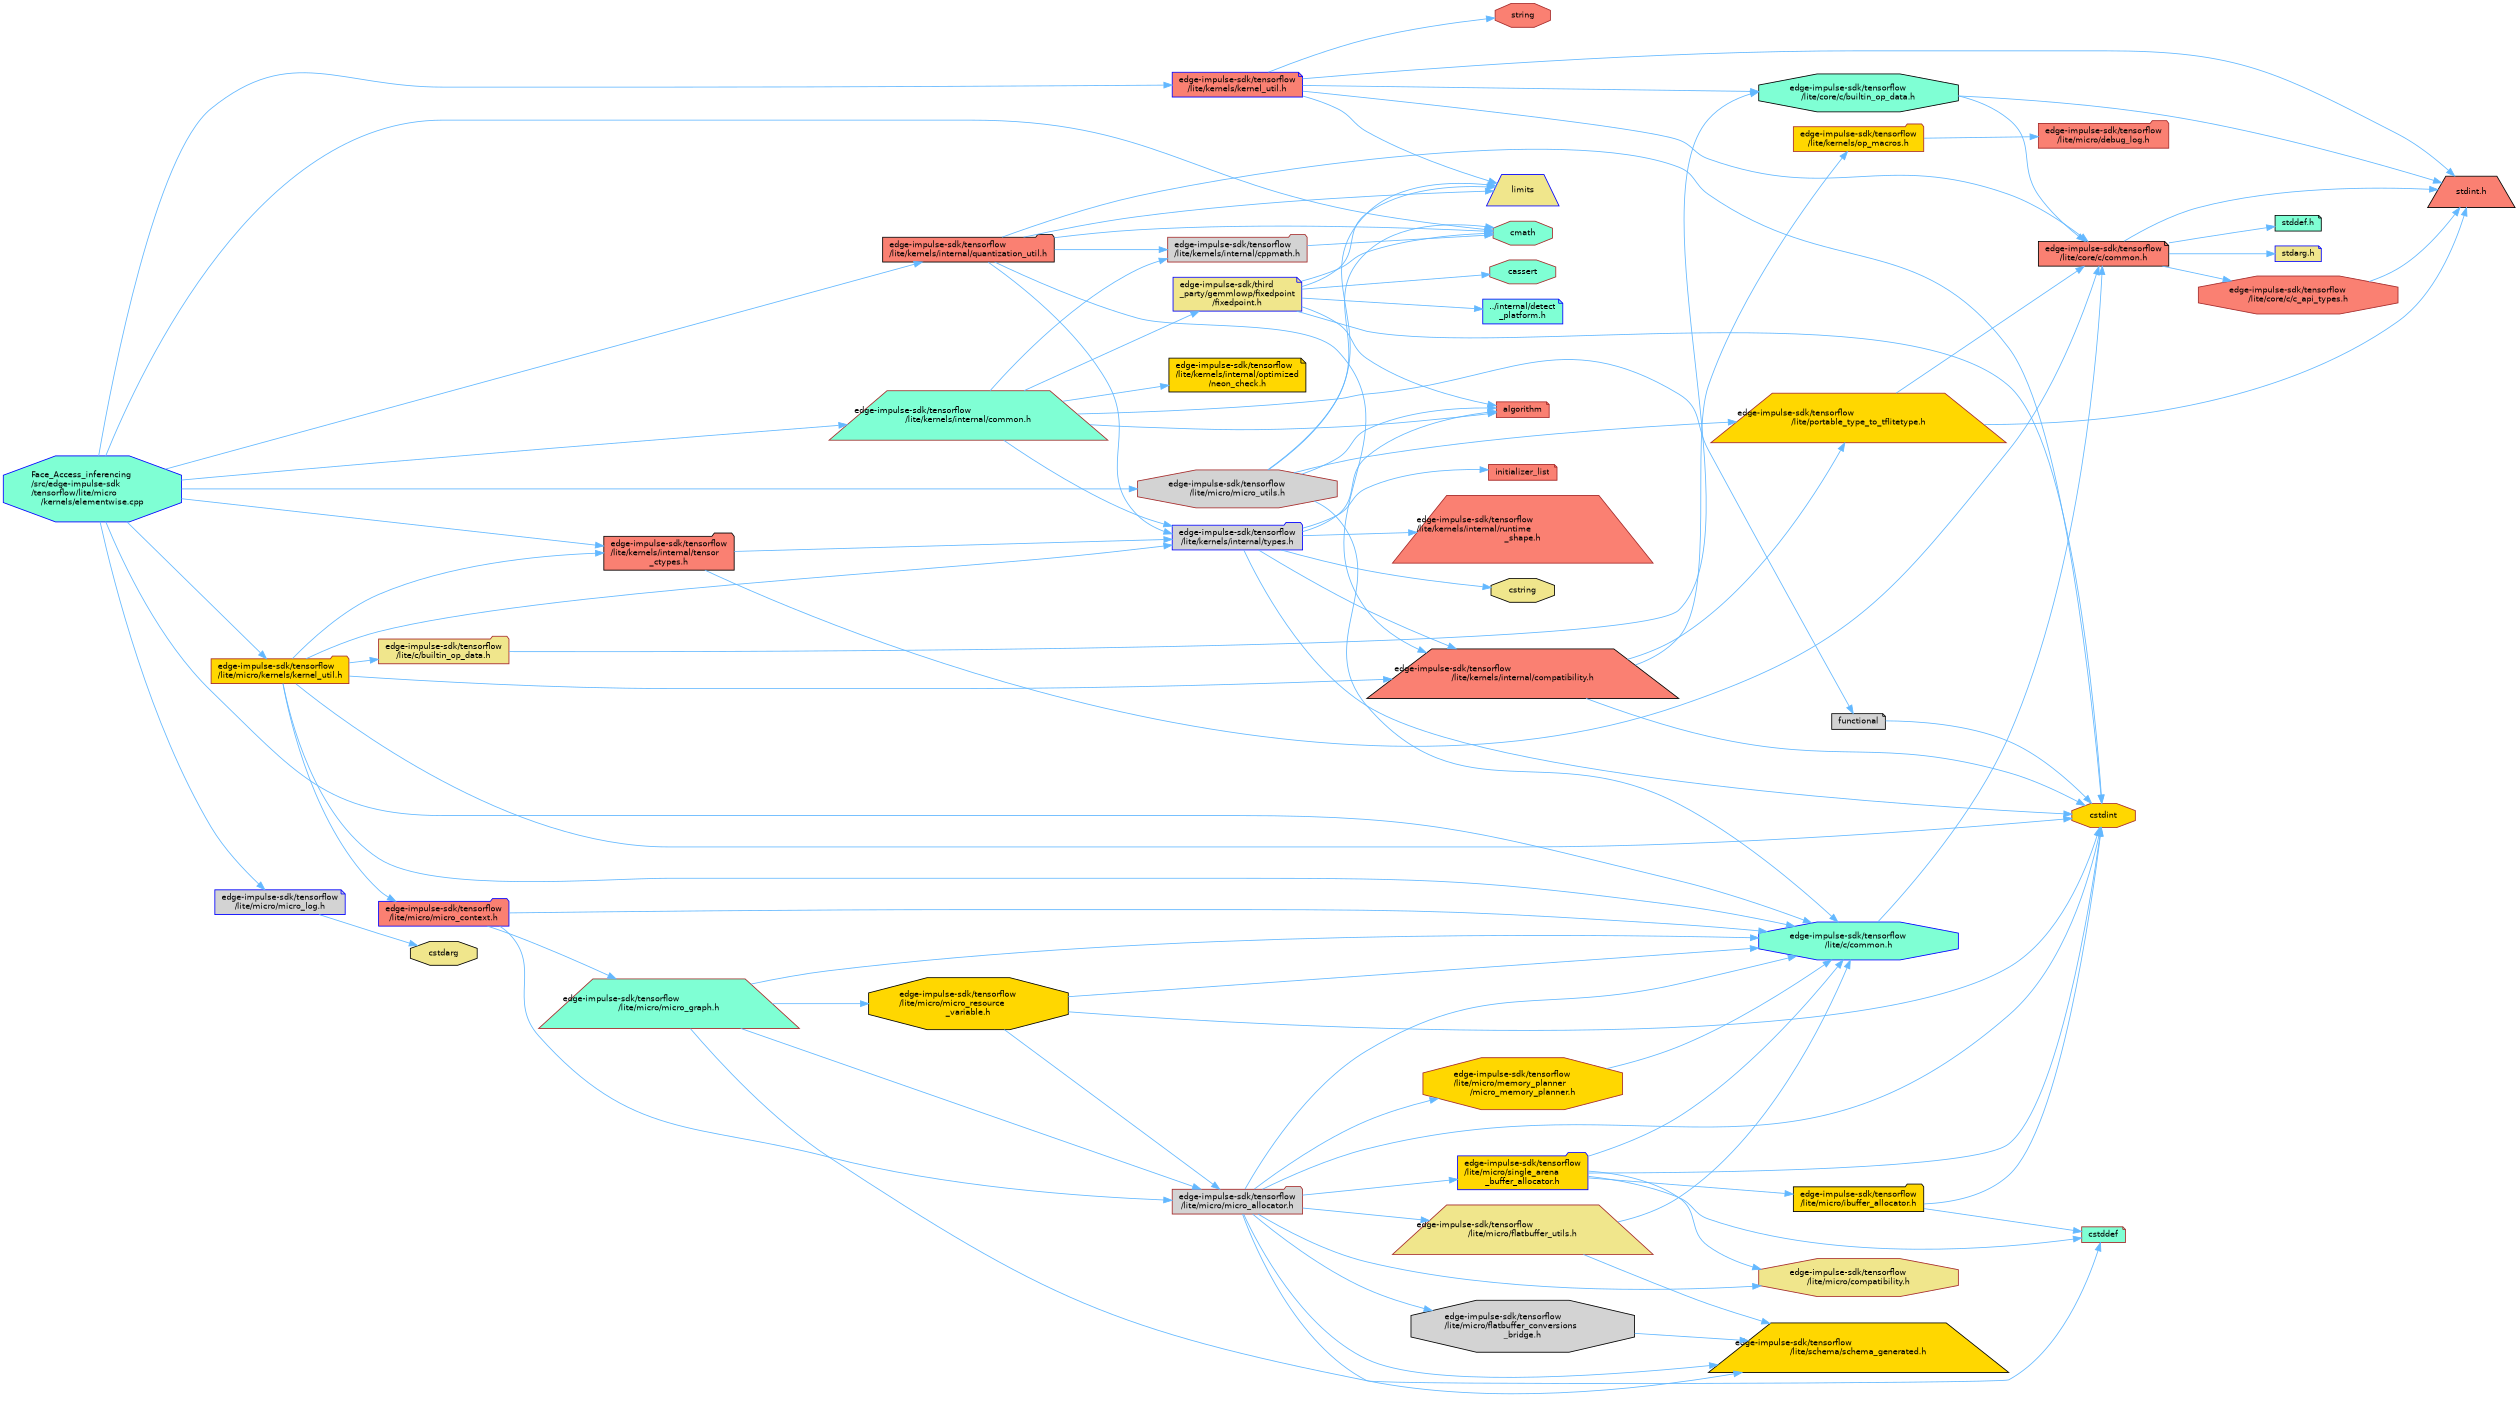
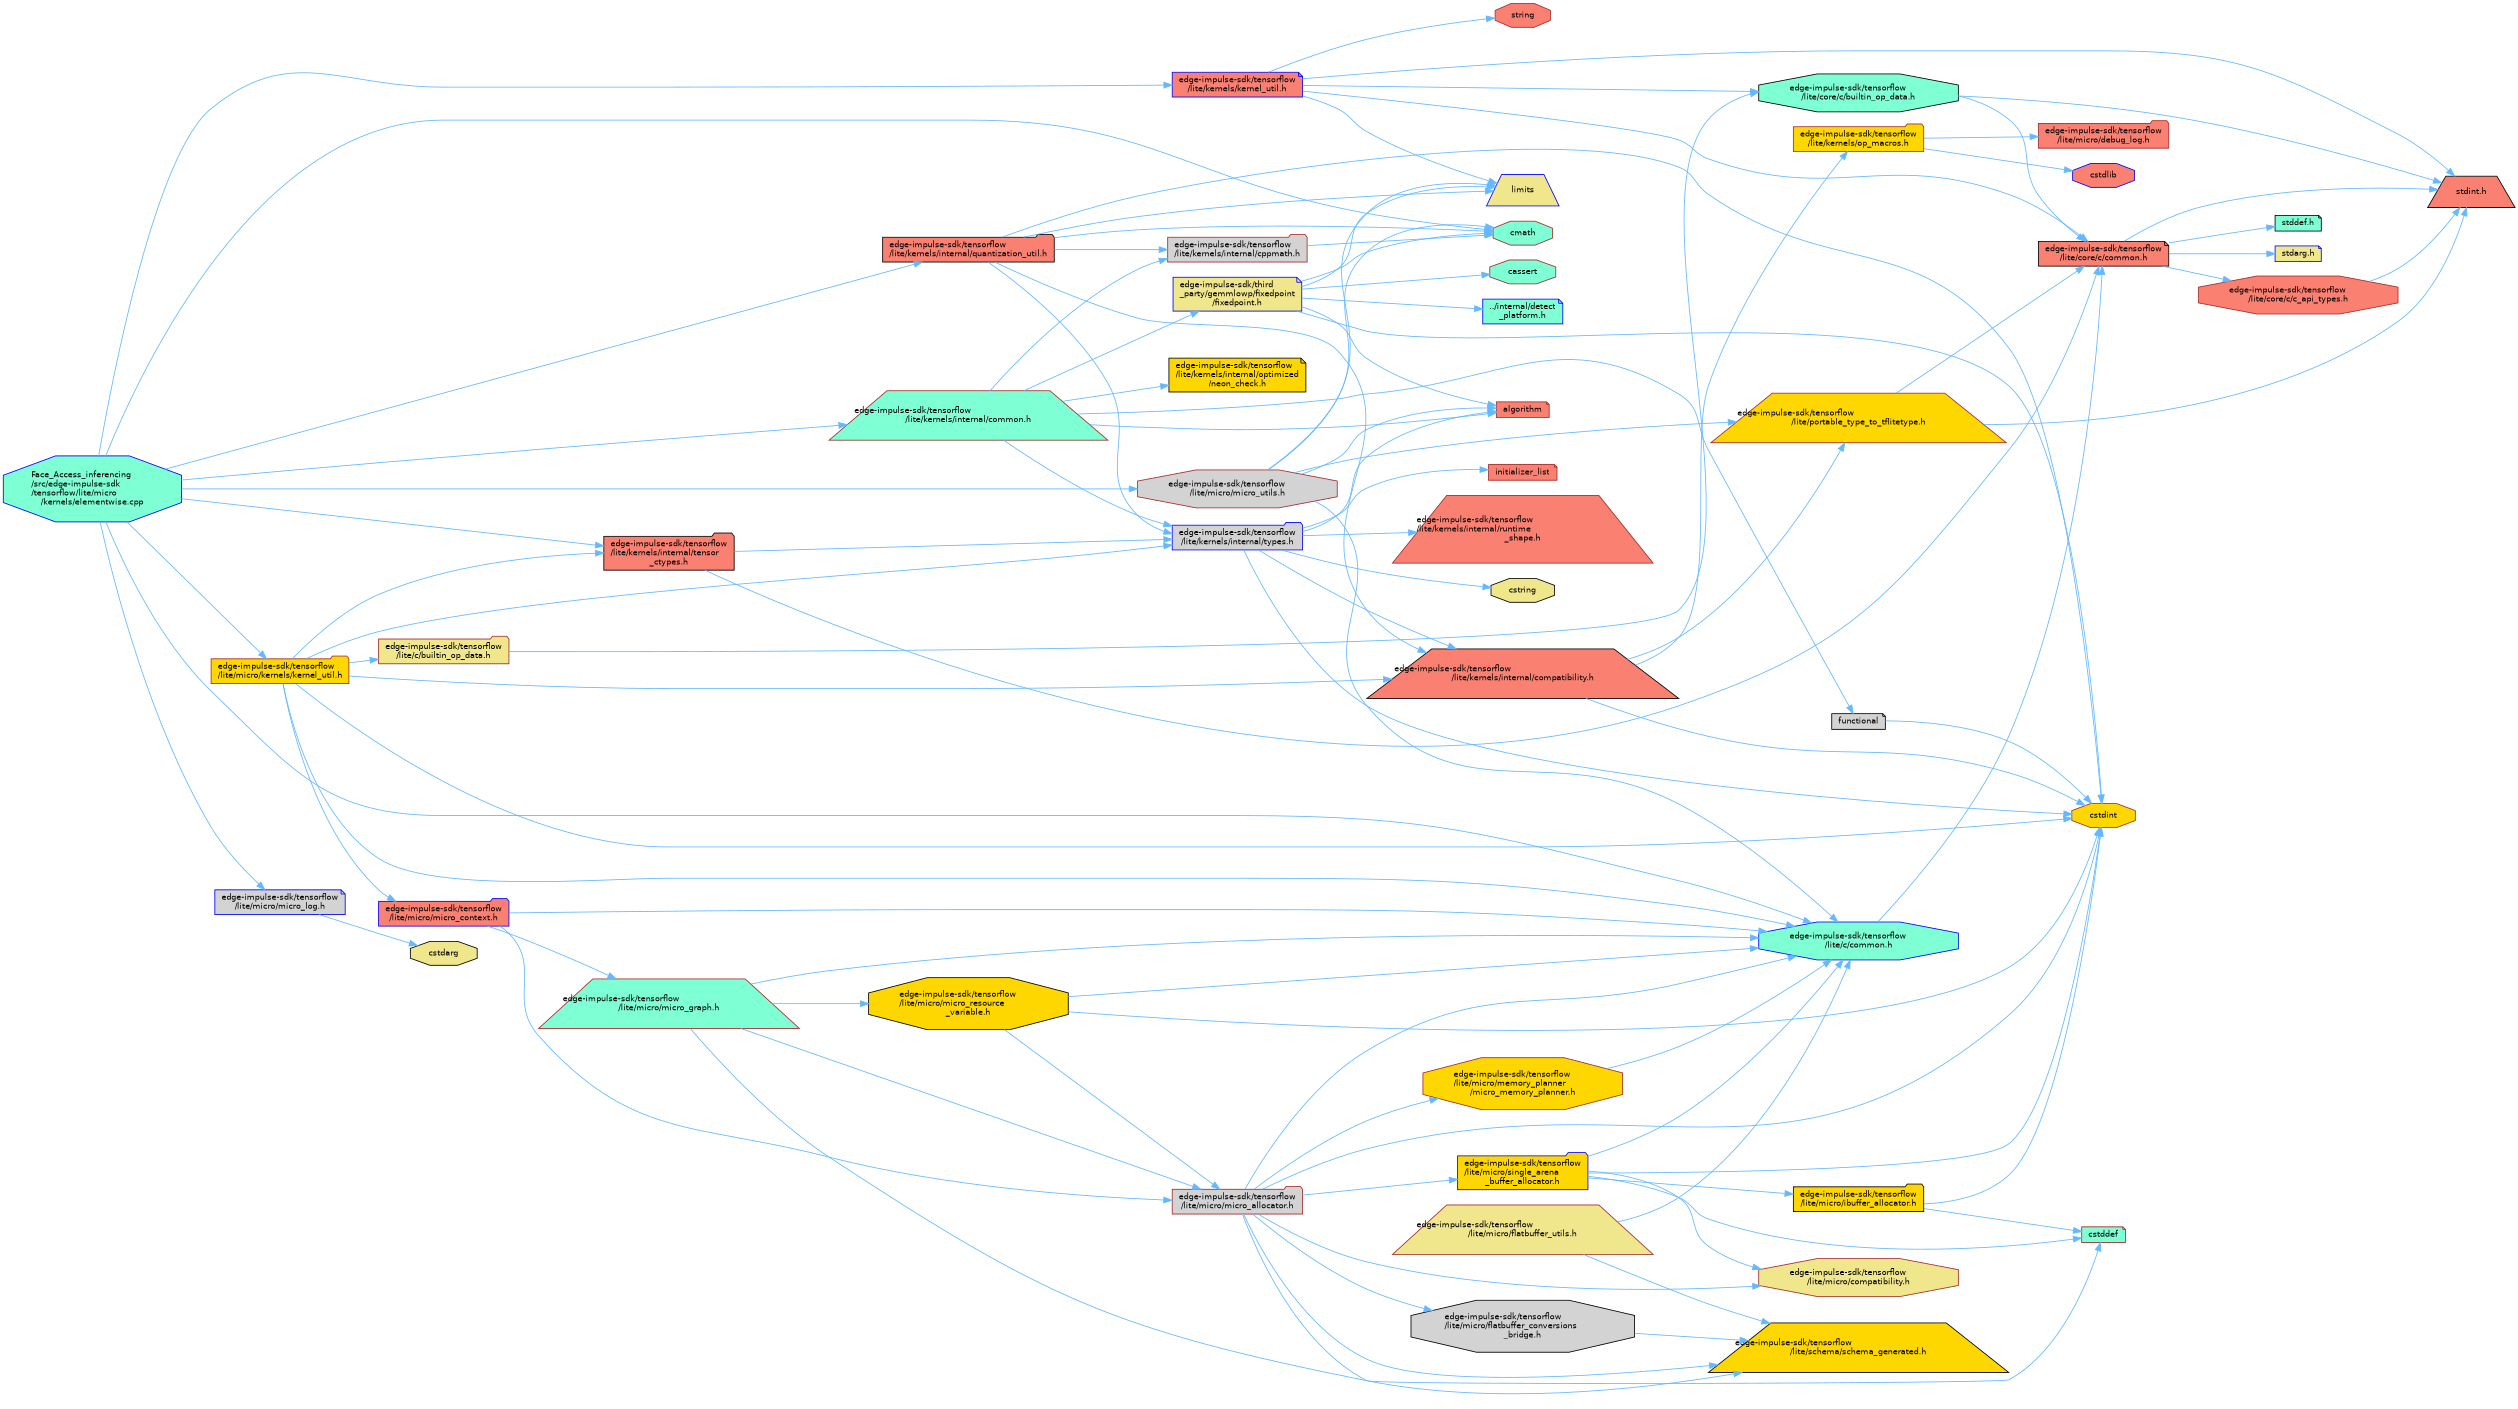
node "cstdlib": added
edge "edge-impulse-sdk/tensorflow /lite/micro/micro_allocator.h" -> "edge-impulse-sdk/tensorflow /lite/micro/flatbuffer_utils.h": removed
